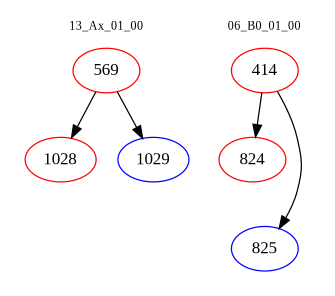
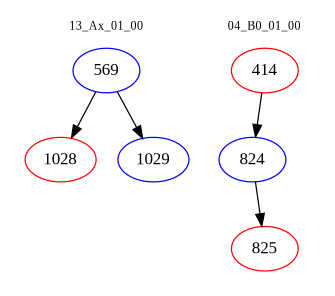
cluster "06_B0_01_00": label "06_B0_01_00" -> "04_B0_01_00"
node "569": color red -> blue
edge "414" -> "825": now "824" -> "825"
node "824": color red -> blue
node "825": color blue -> red
